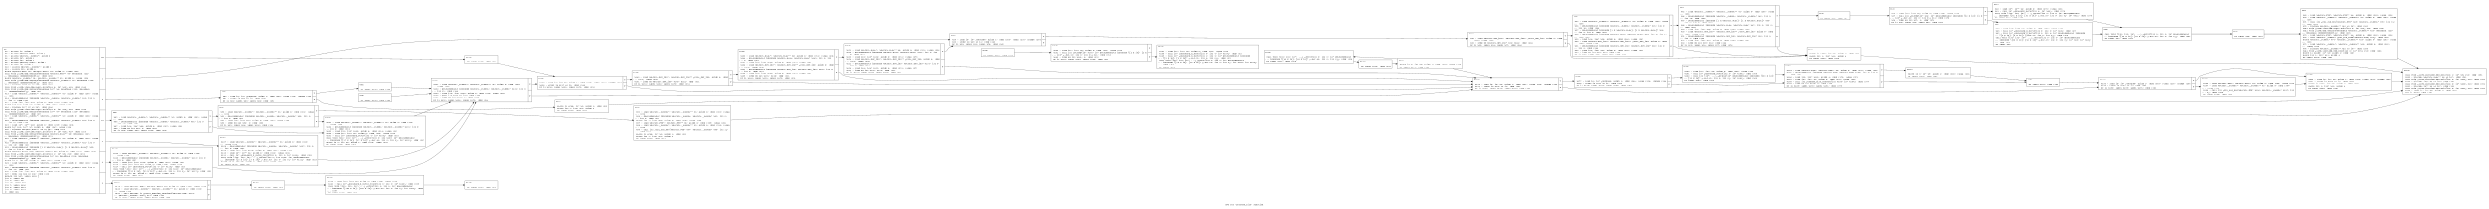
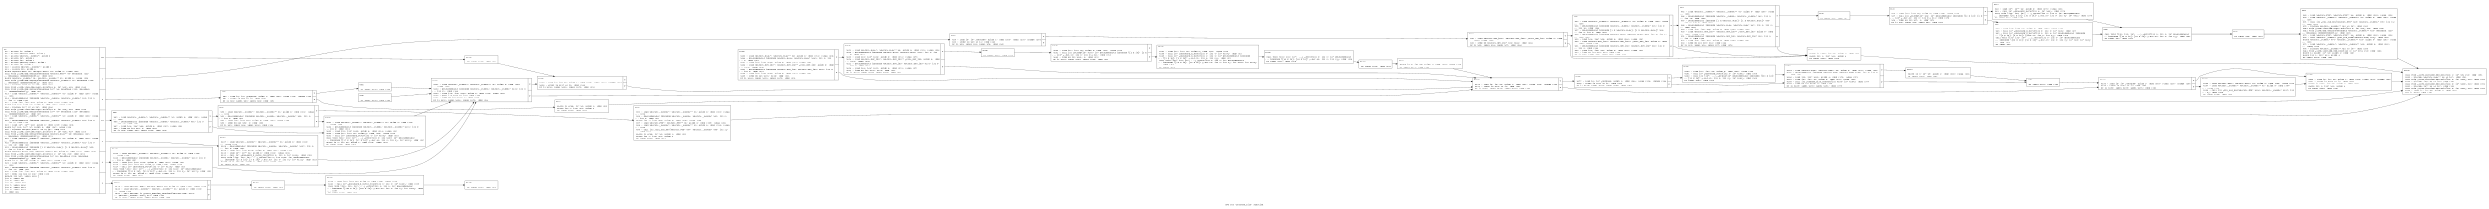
edge "%150:" -> "%28:": now "%150:" -> "%158:"
edge "%172:" -> "%170:": now "%166:" -> "%170:"
node "%139:": removed
